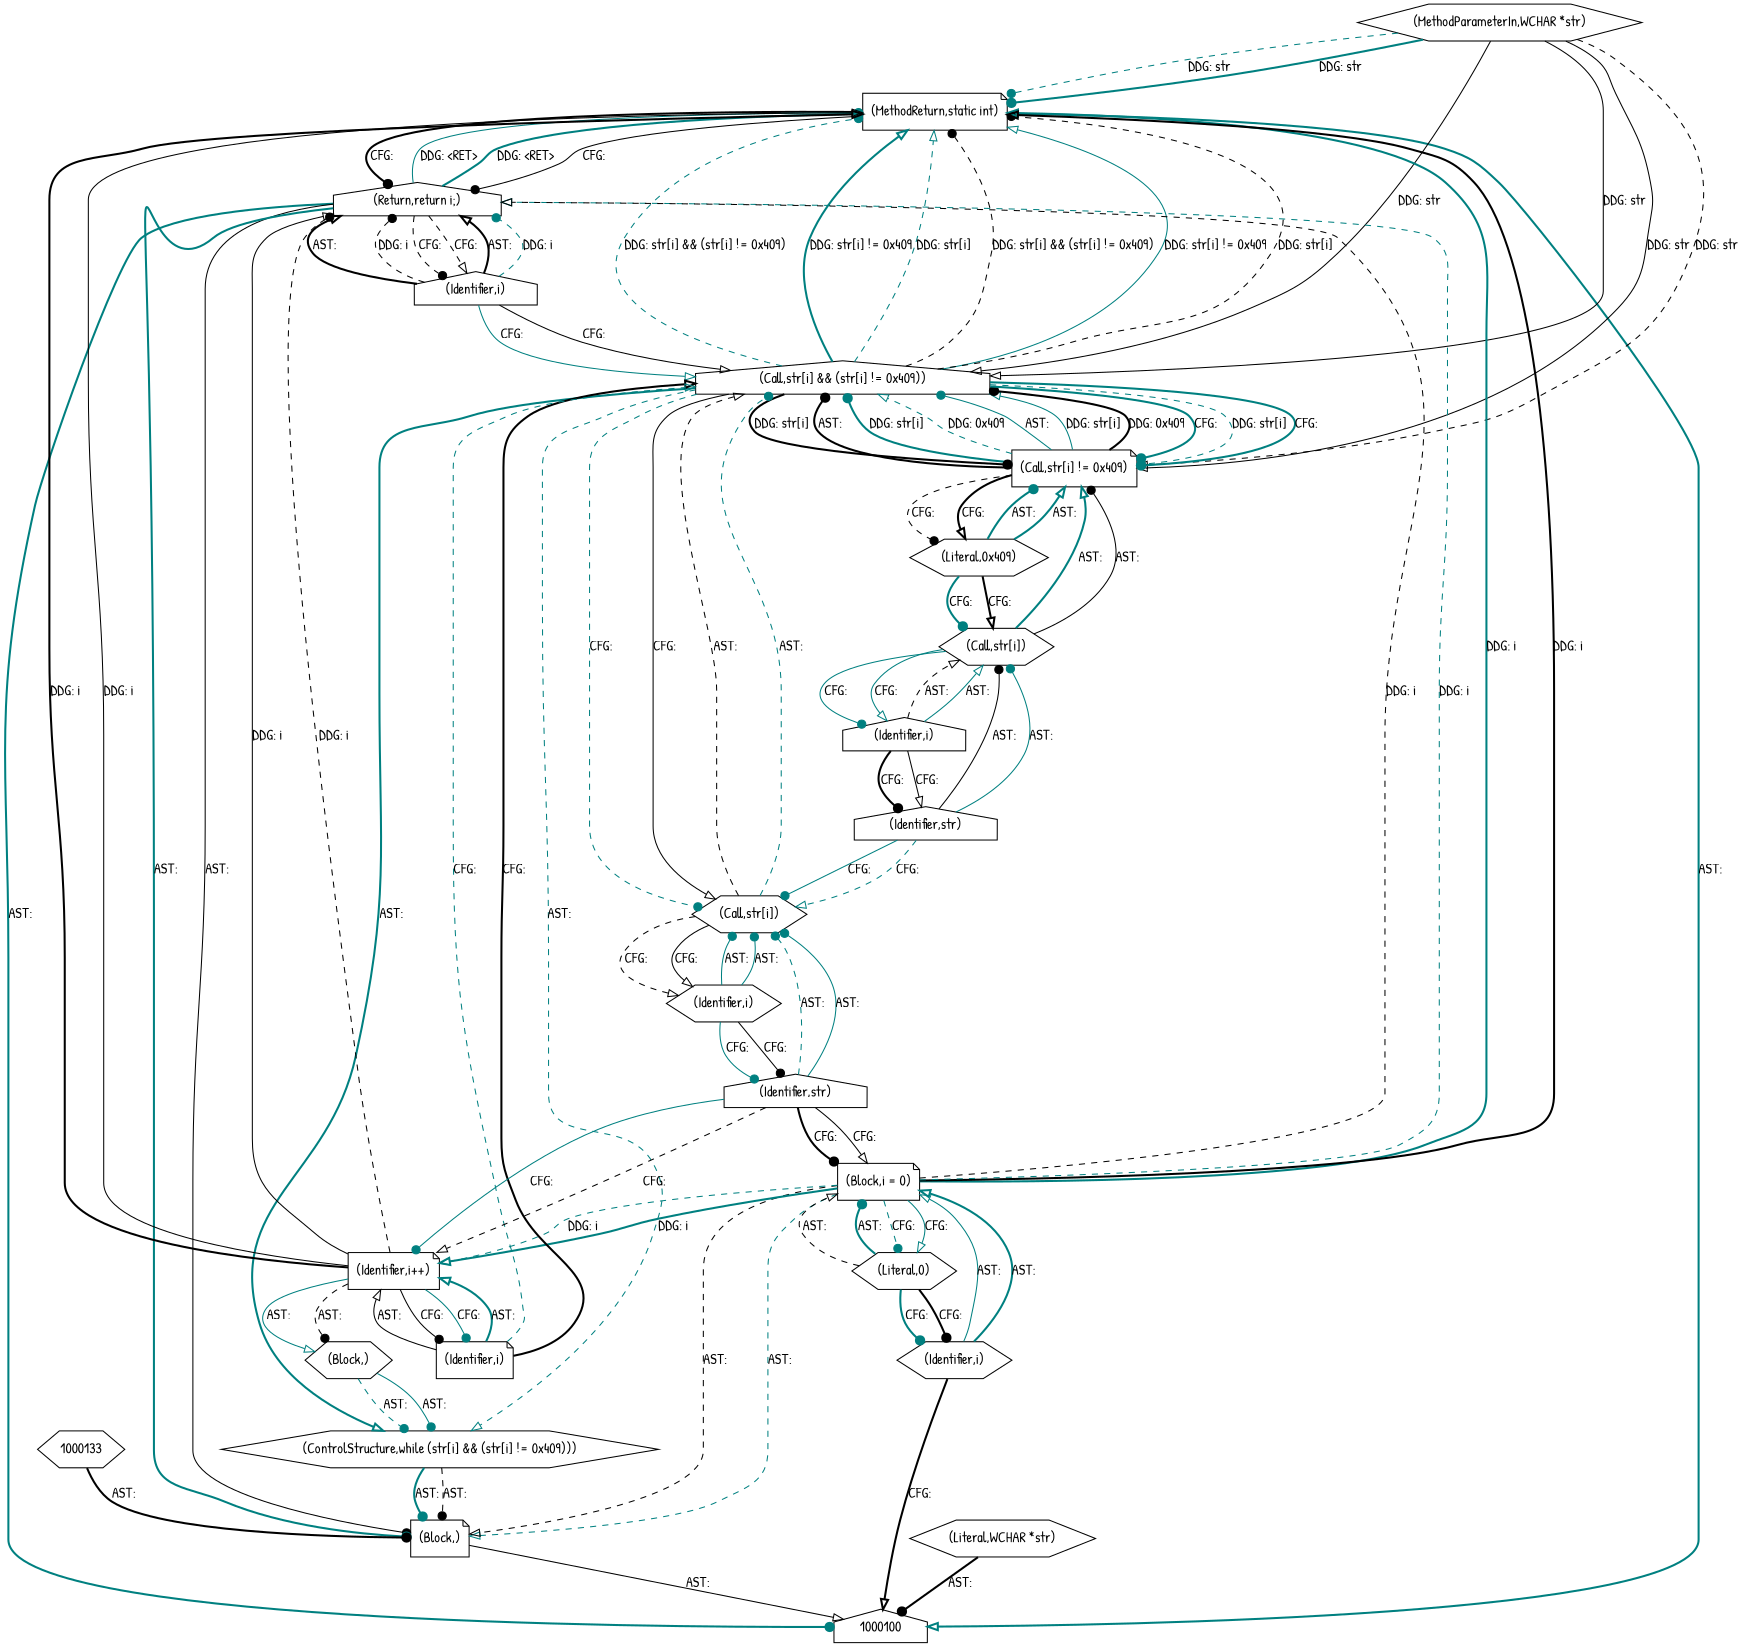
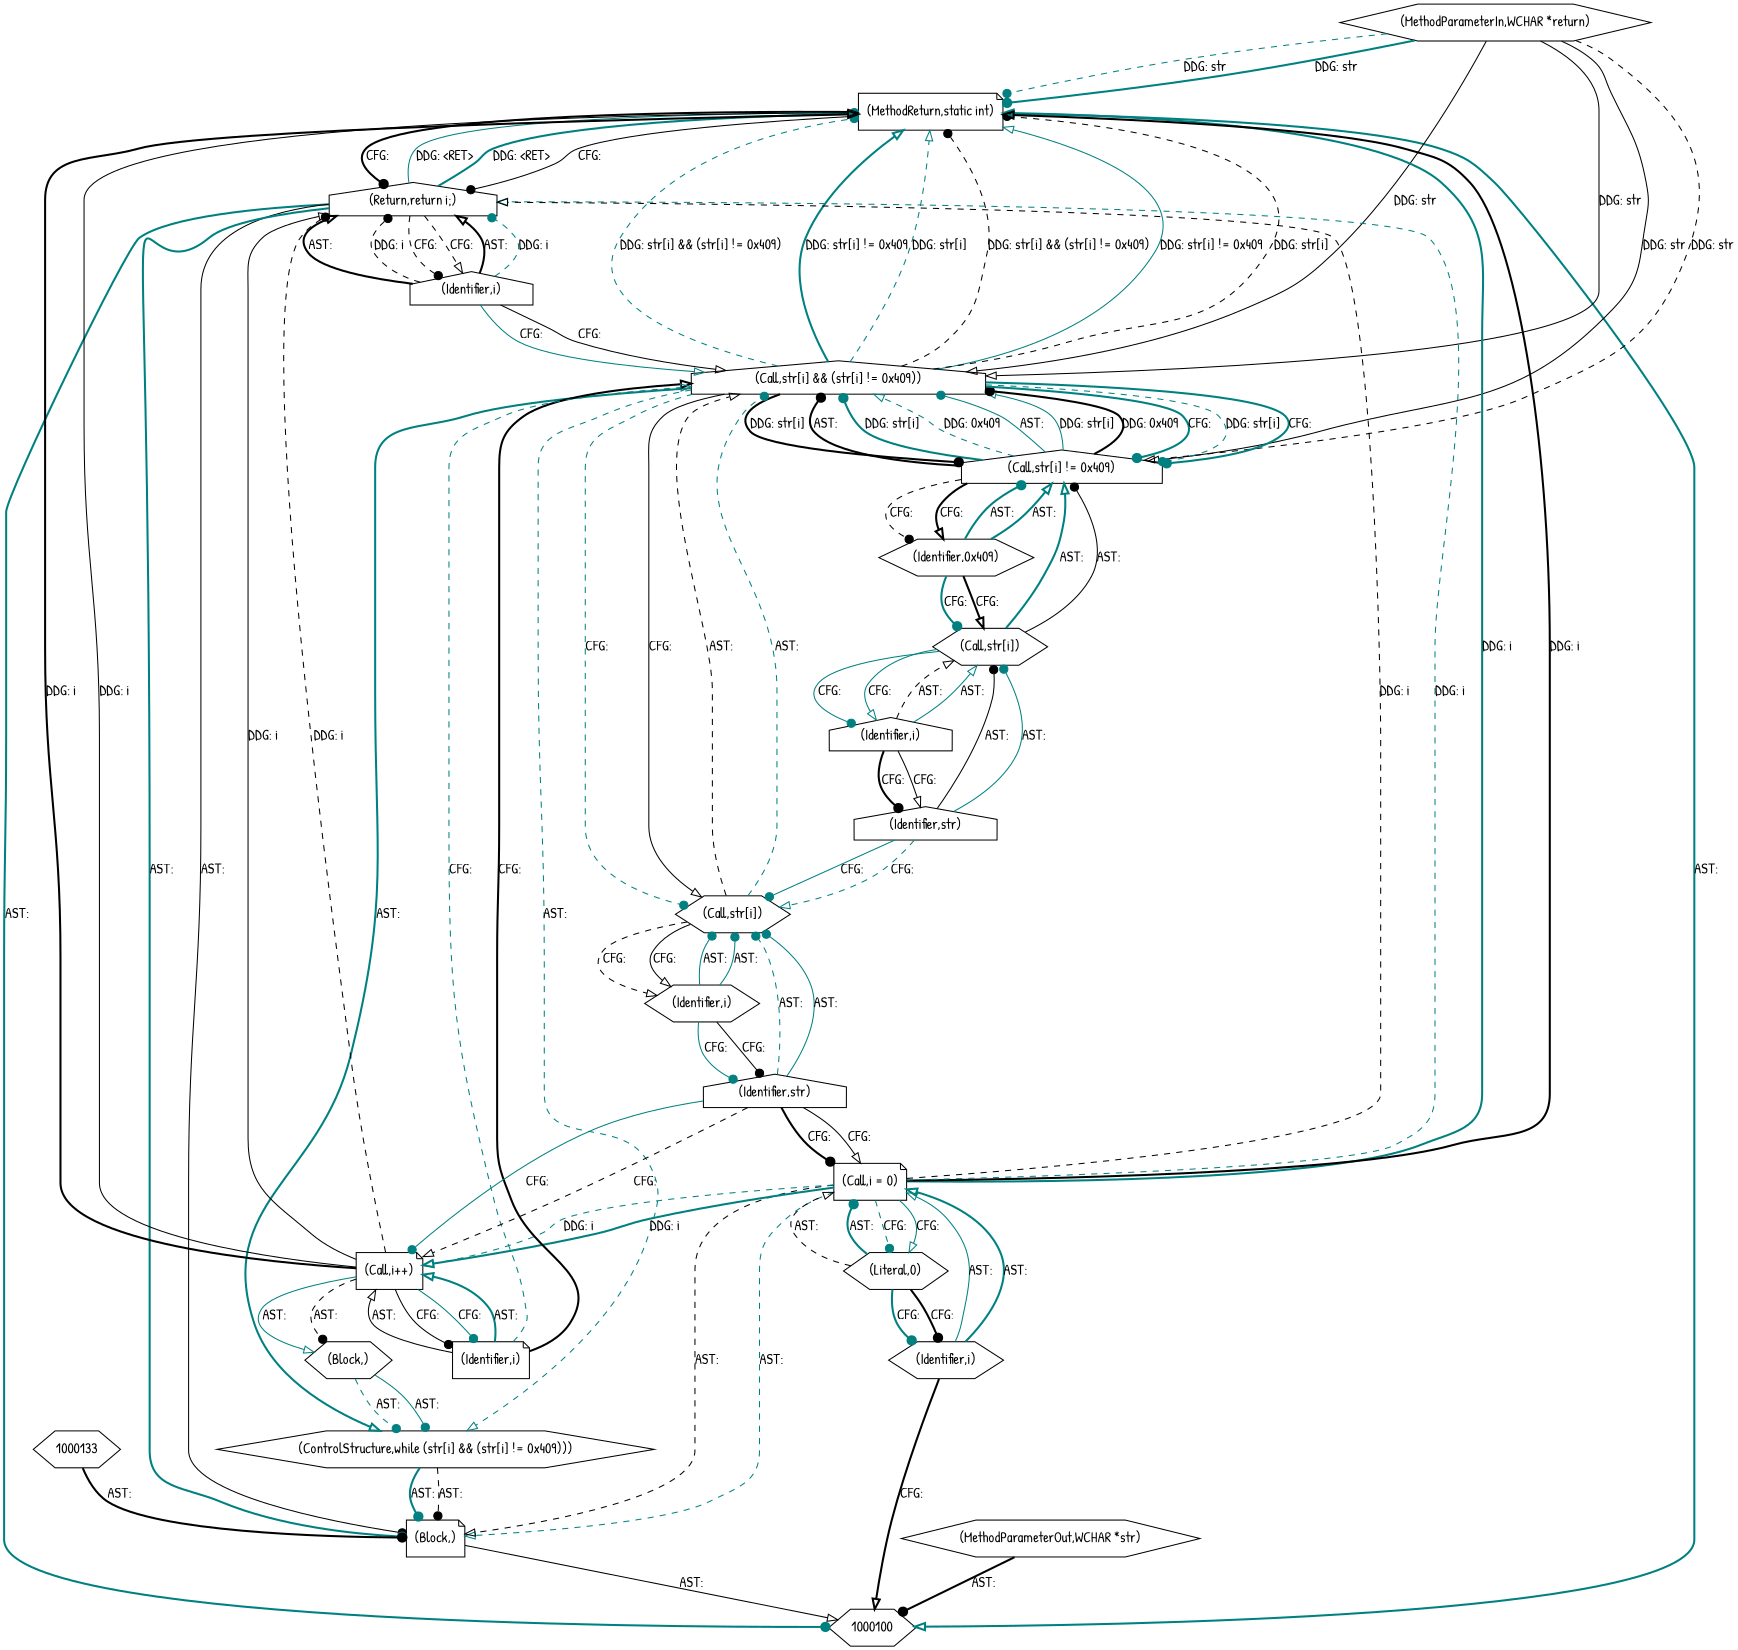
node "(MethodParameterIn,WCHAR *str)": label "(MethodParameterIn,WCHAR *str)" -> "(MethodParameterIn,WCHAR *return)"
node "(Call,str[i] != 0x409)": shape note -> house
node "(Literal,0x409)": label "(Literal,0x409)" -> "(Identifier,0x409)"
node "(Block,i = 0)": label "(Block,i = 0)" -> "(Call,i = 0)"
node "(Identifier,i++)": label "(Identifier,i++)" -> "(Call,i++)"
node "(Literal,WCHAR *str)": label "(Literal,WCHAR *str)" -> "(MethodParameterOut,WCHAR *str)"
node "1000100": shape house -> hexagon
